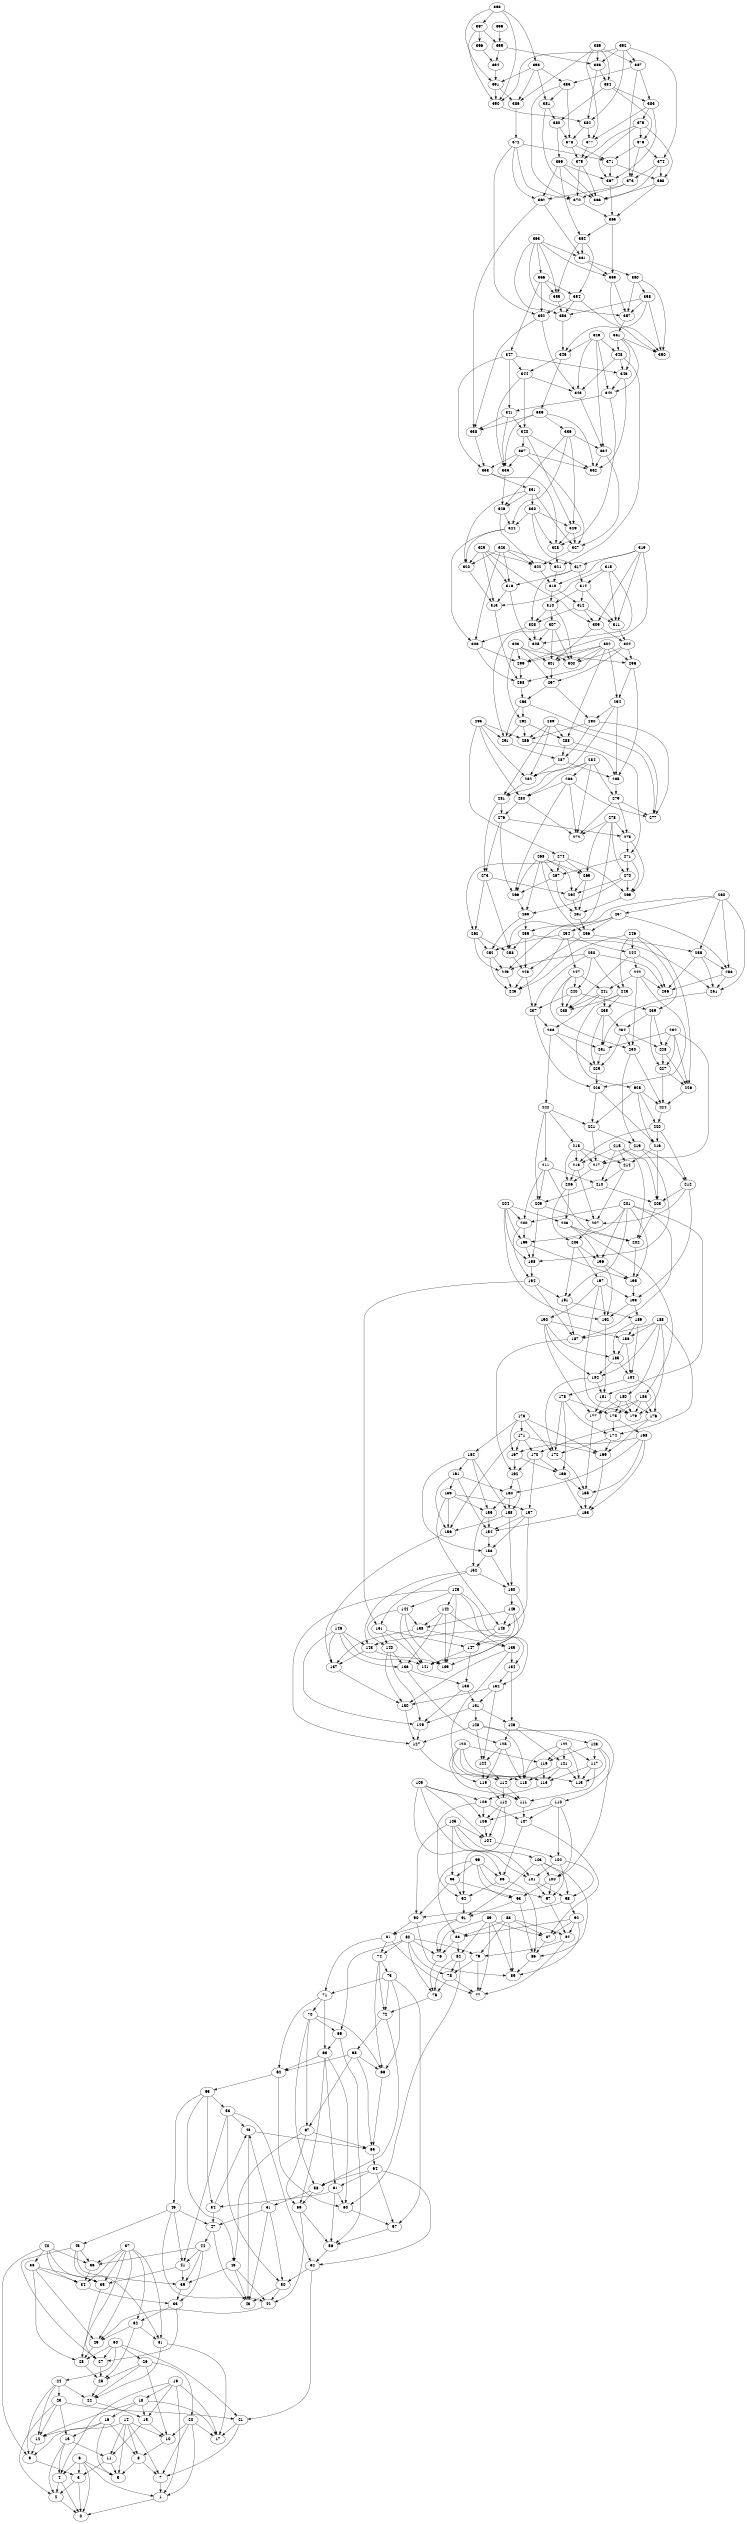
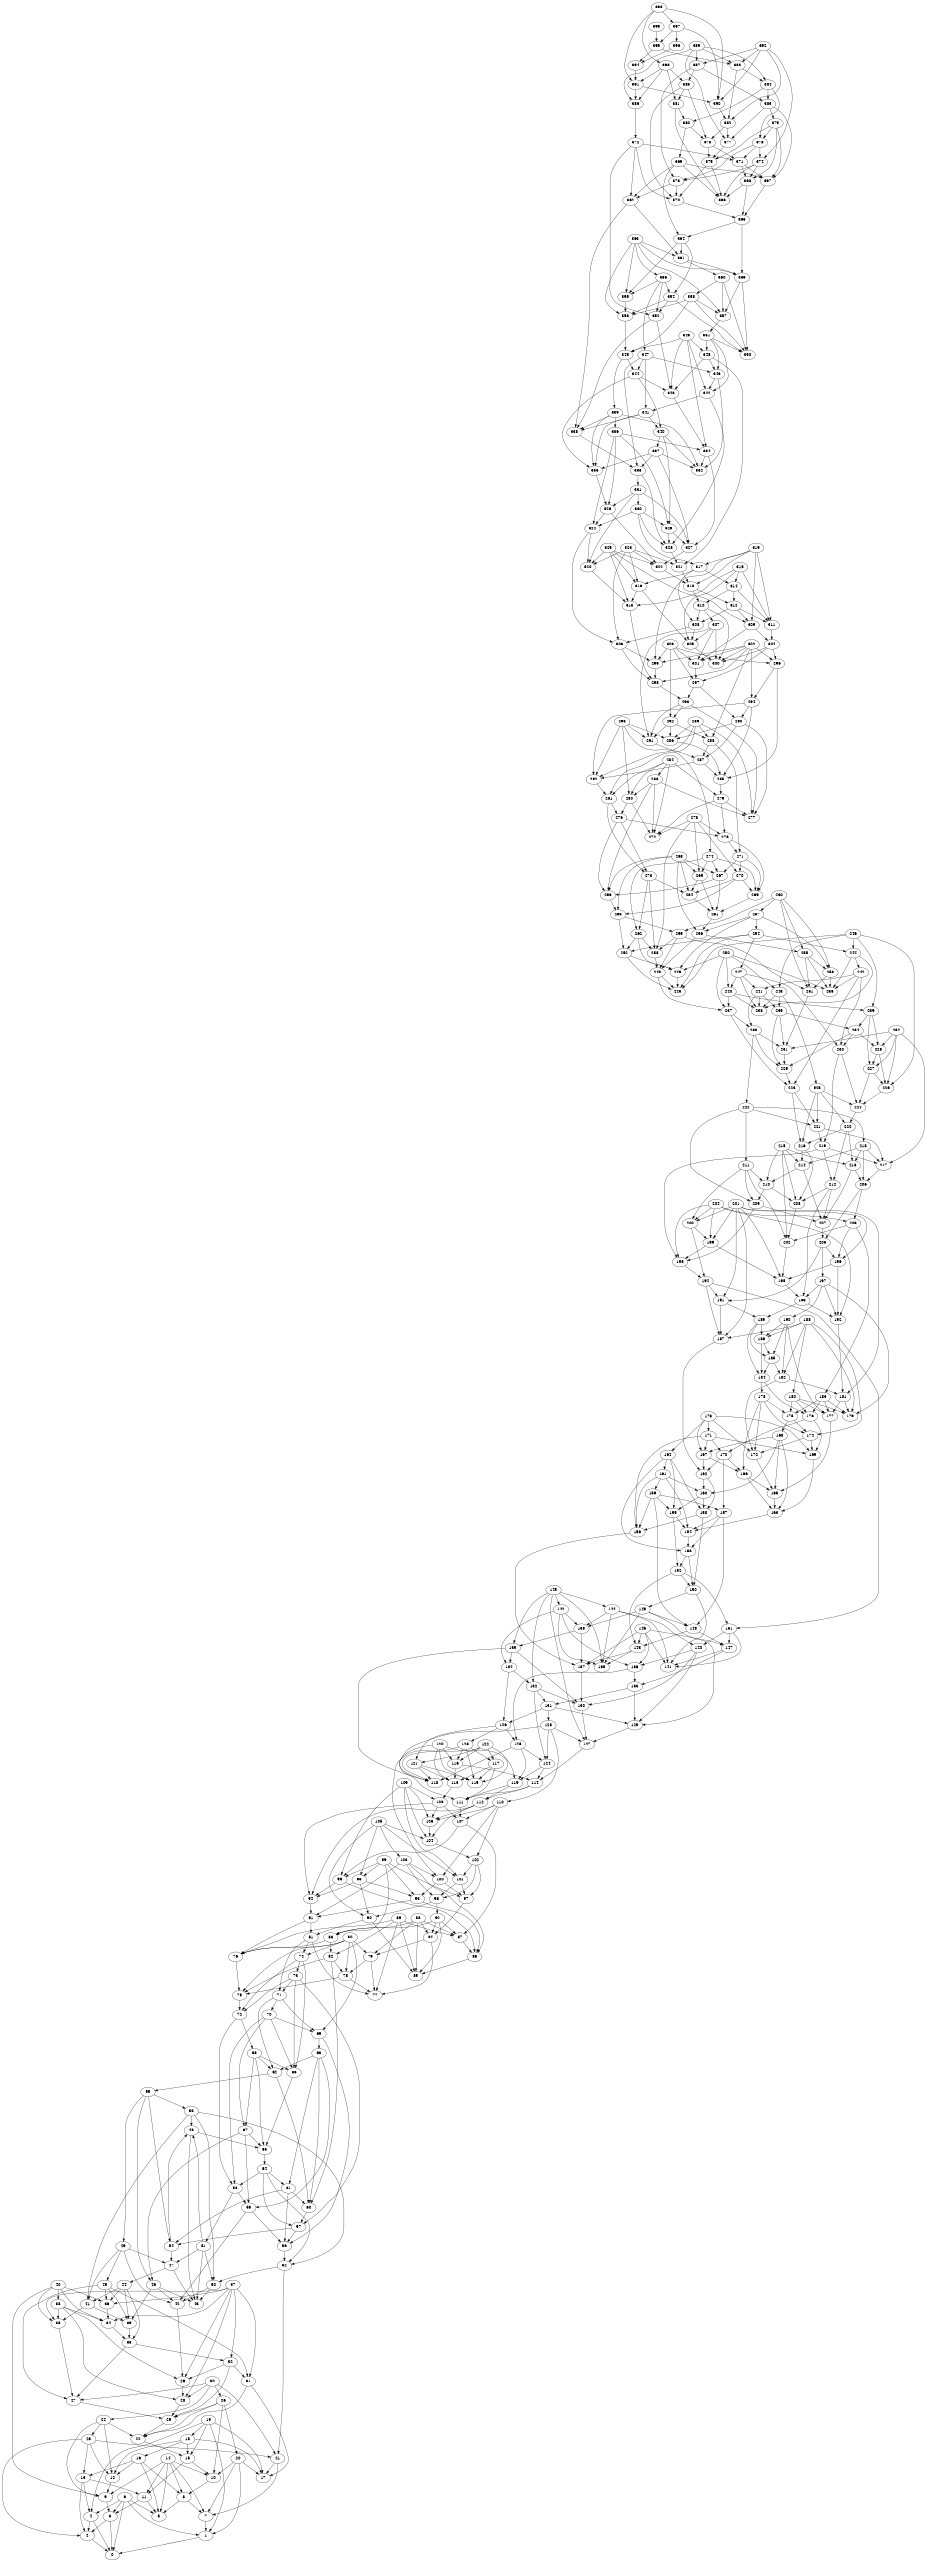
edge "71" -> "63": now "71" -> "69"
edge "57" -> "54": added
